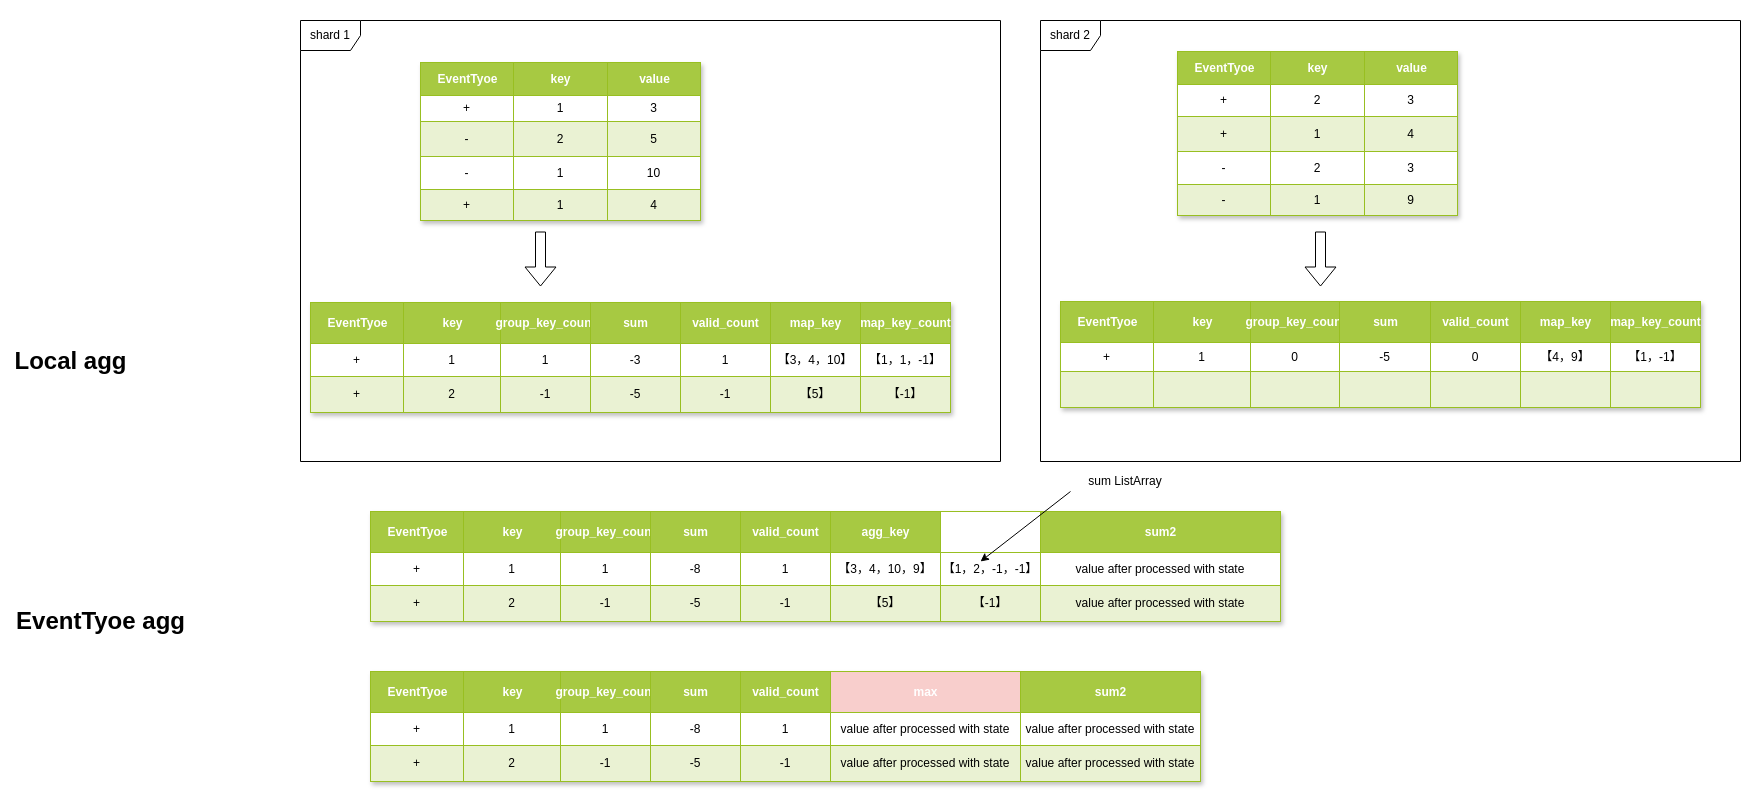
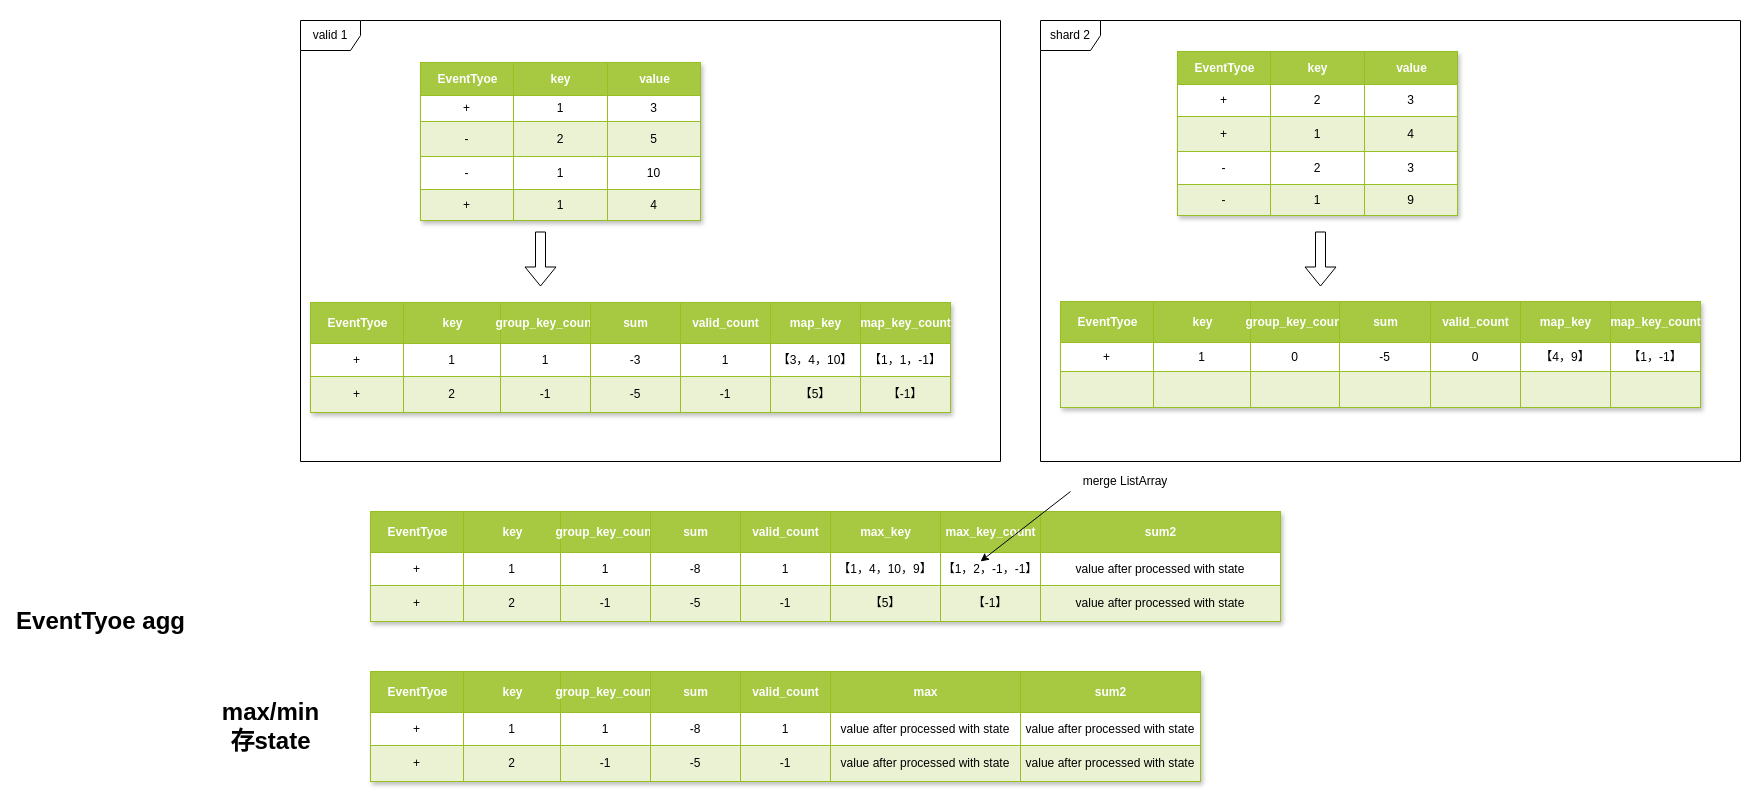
node "shard 1": label "shard 1" -> "valid 1"
node "Local agg": removed
node "sum ListArray": label "sum ListArray" -> "merge ListArray"
node "max_key_count": fillcolor #ffffff -> #a7c942
node "agg_key": label "agg_key" -> "max_key"
node "【3，4，10，9】": label "【3，4，10，9】" -> "【1，4，10，9】"
node "max": fillcolor #f8cecc -> #a7c942
node "max/min 存state": added
